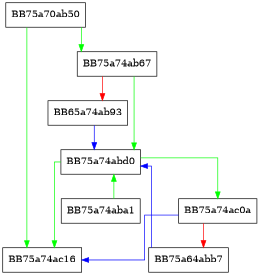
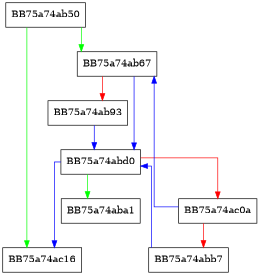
node "BB75a70ab50": label "BB75a70ab50" -> "BB75a74ab50"
edge "BB75a74ab67" -> "BB75a74abd0": color green -> blue
node "BB65a74ab93": label "BB65a74ab93" -> "BB75a74ab93"
edge "BB75a74abd0" -> "BB75a74ac0a": color green -> red
edge "BB75a74aba1" -> "BB75a74abd0": reversed
edge "BB75a74abd0" -> "BB75a74ac16": color green -> blue
edge "BB75a74ac0a" -> "BB75a74ac16": now "BB75a74ac0a" -> "BB75a74ab67"
node "BB75a64abb7": label "BB75a64abb7" -> "BB75a74abb7"
